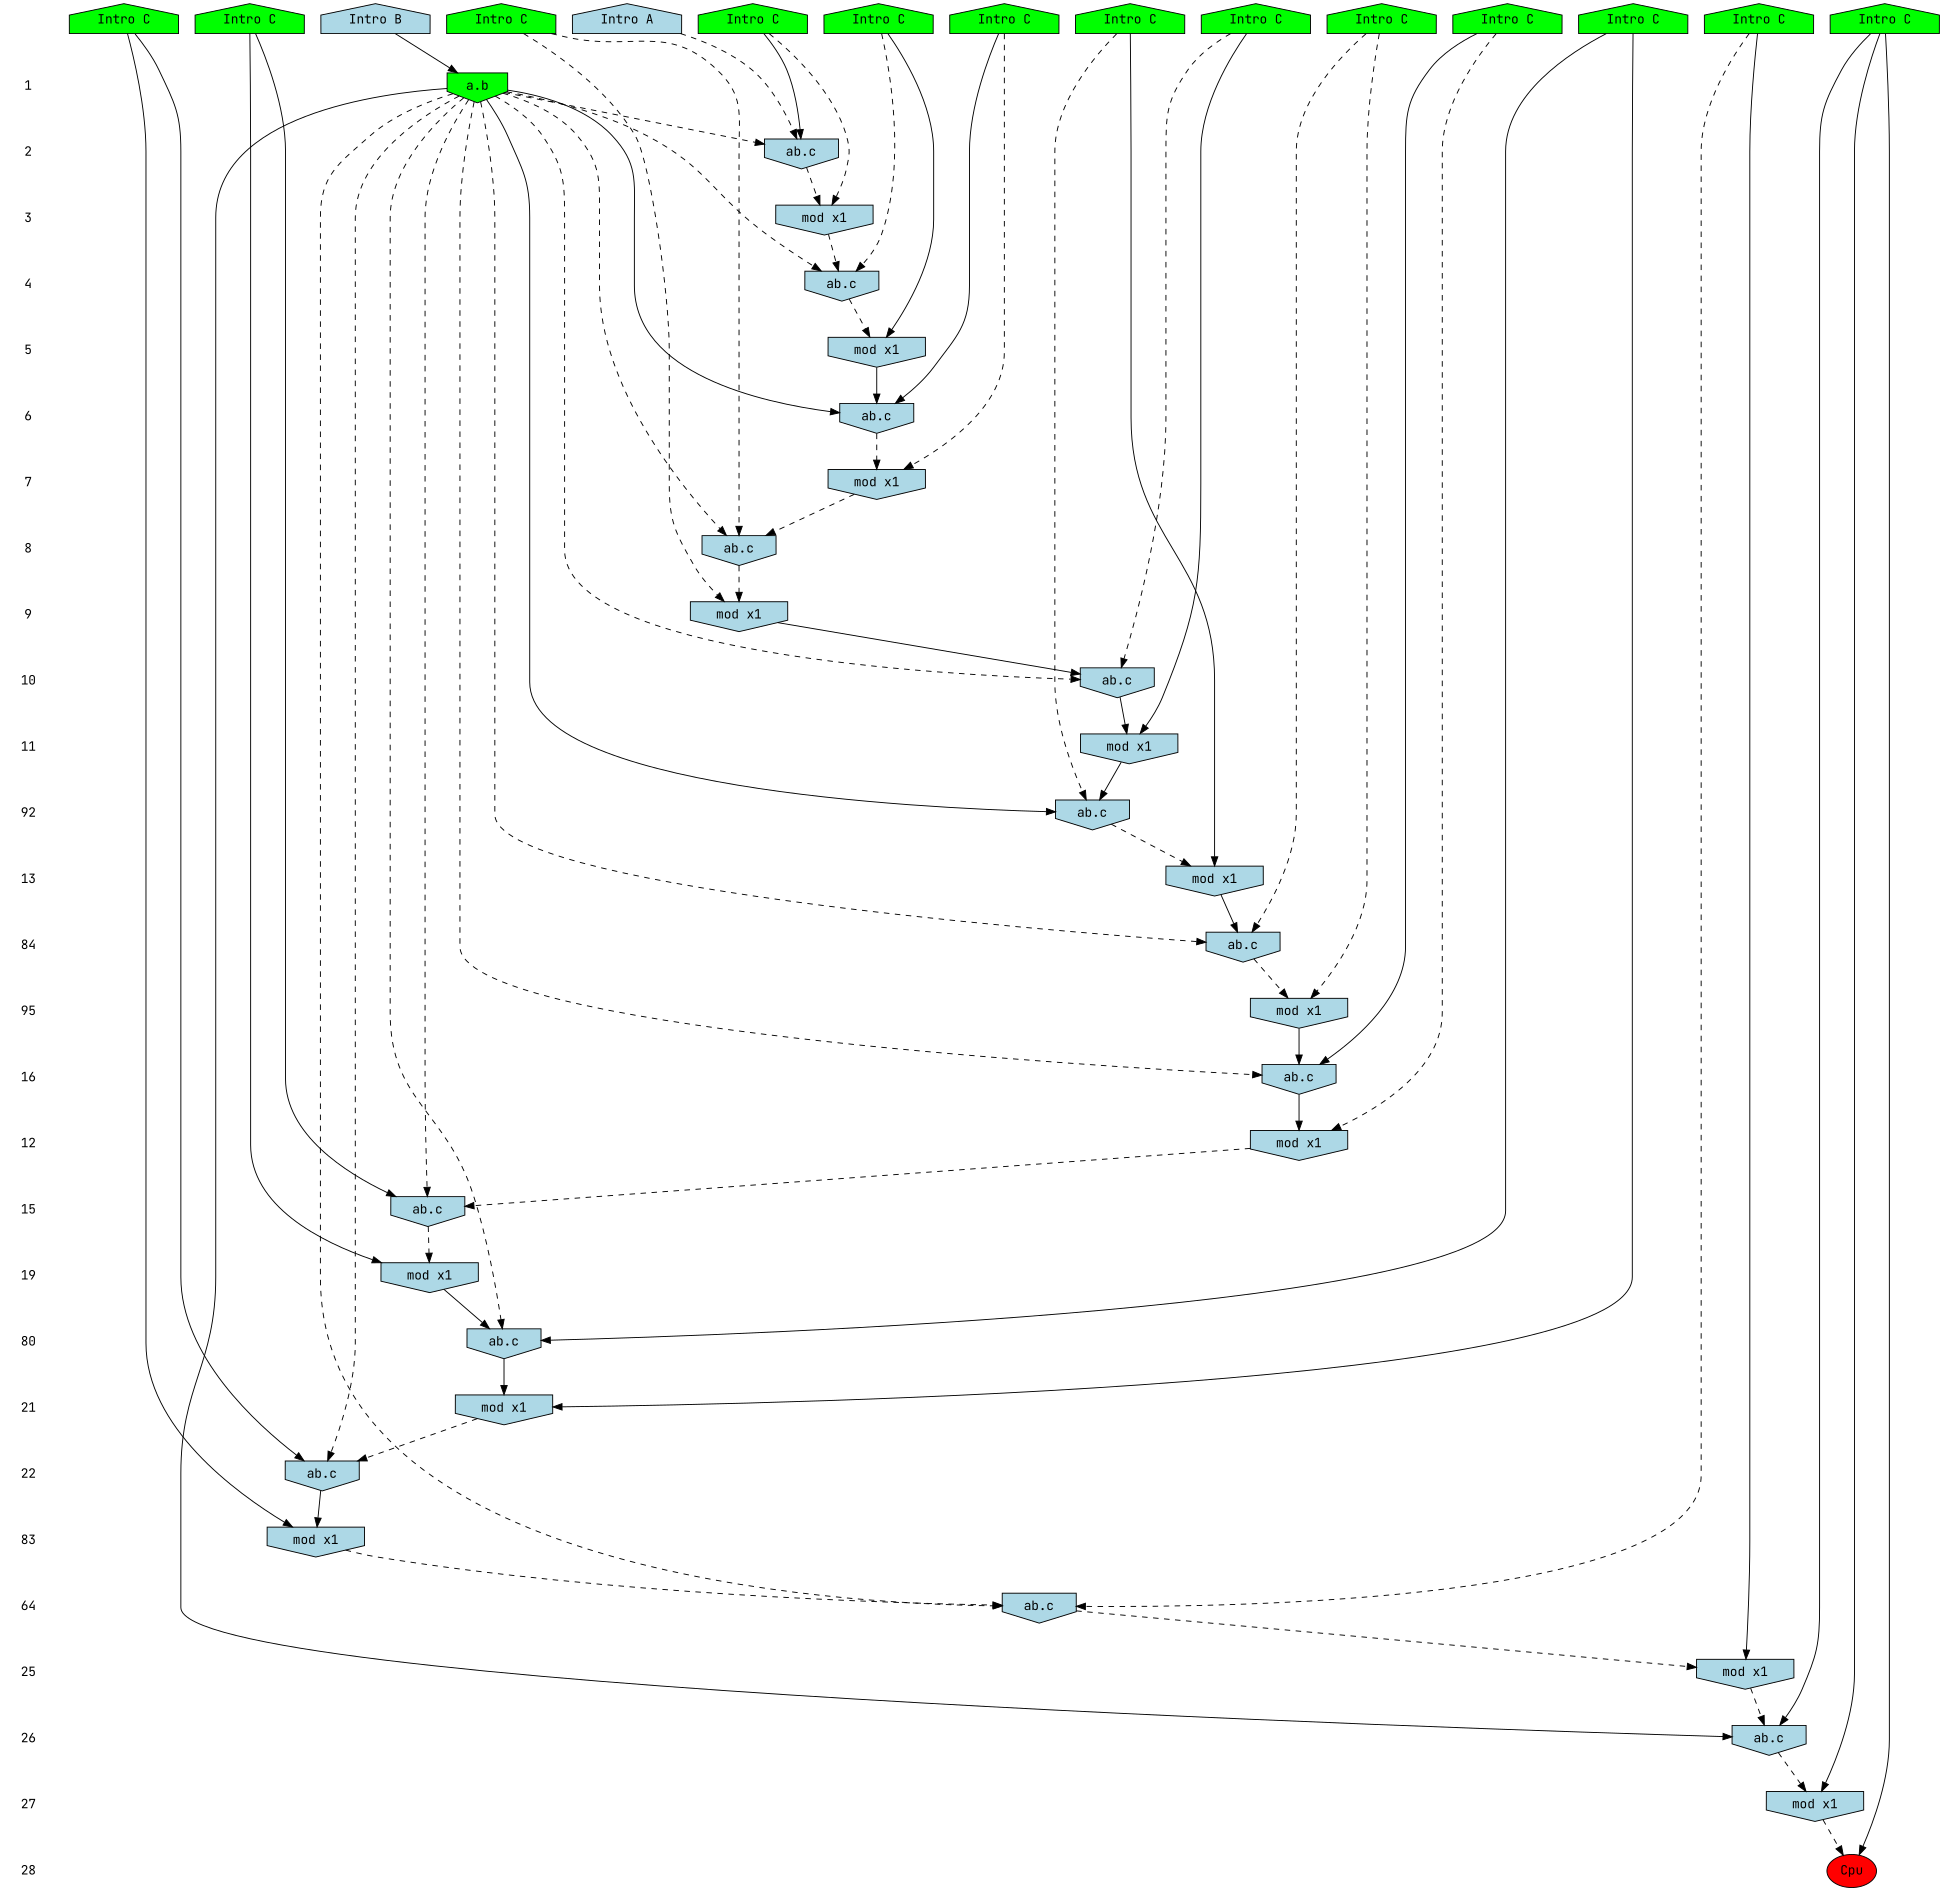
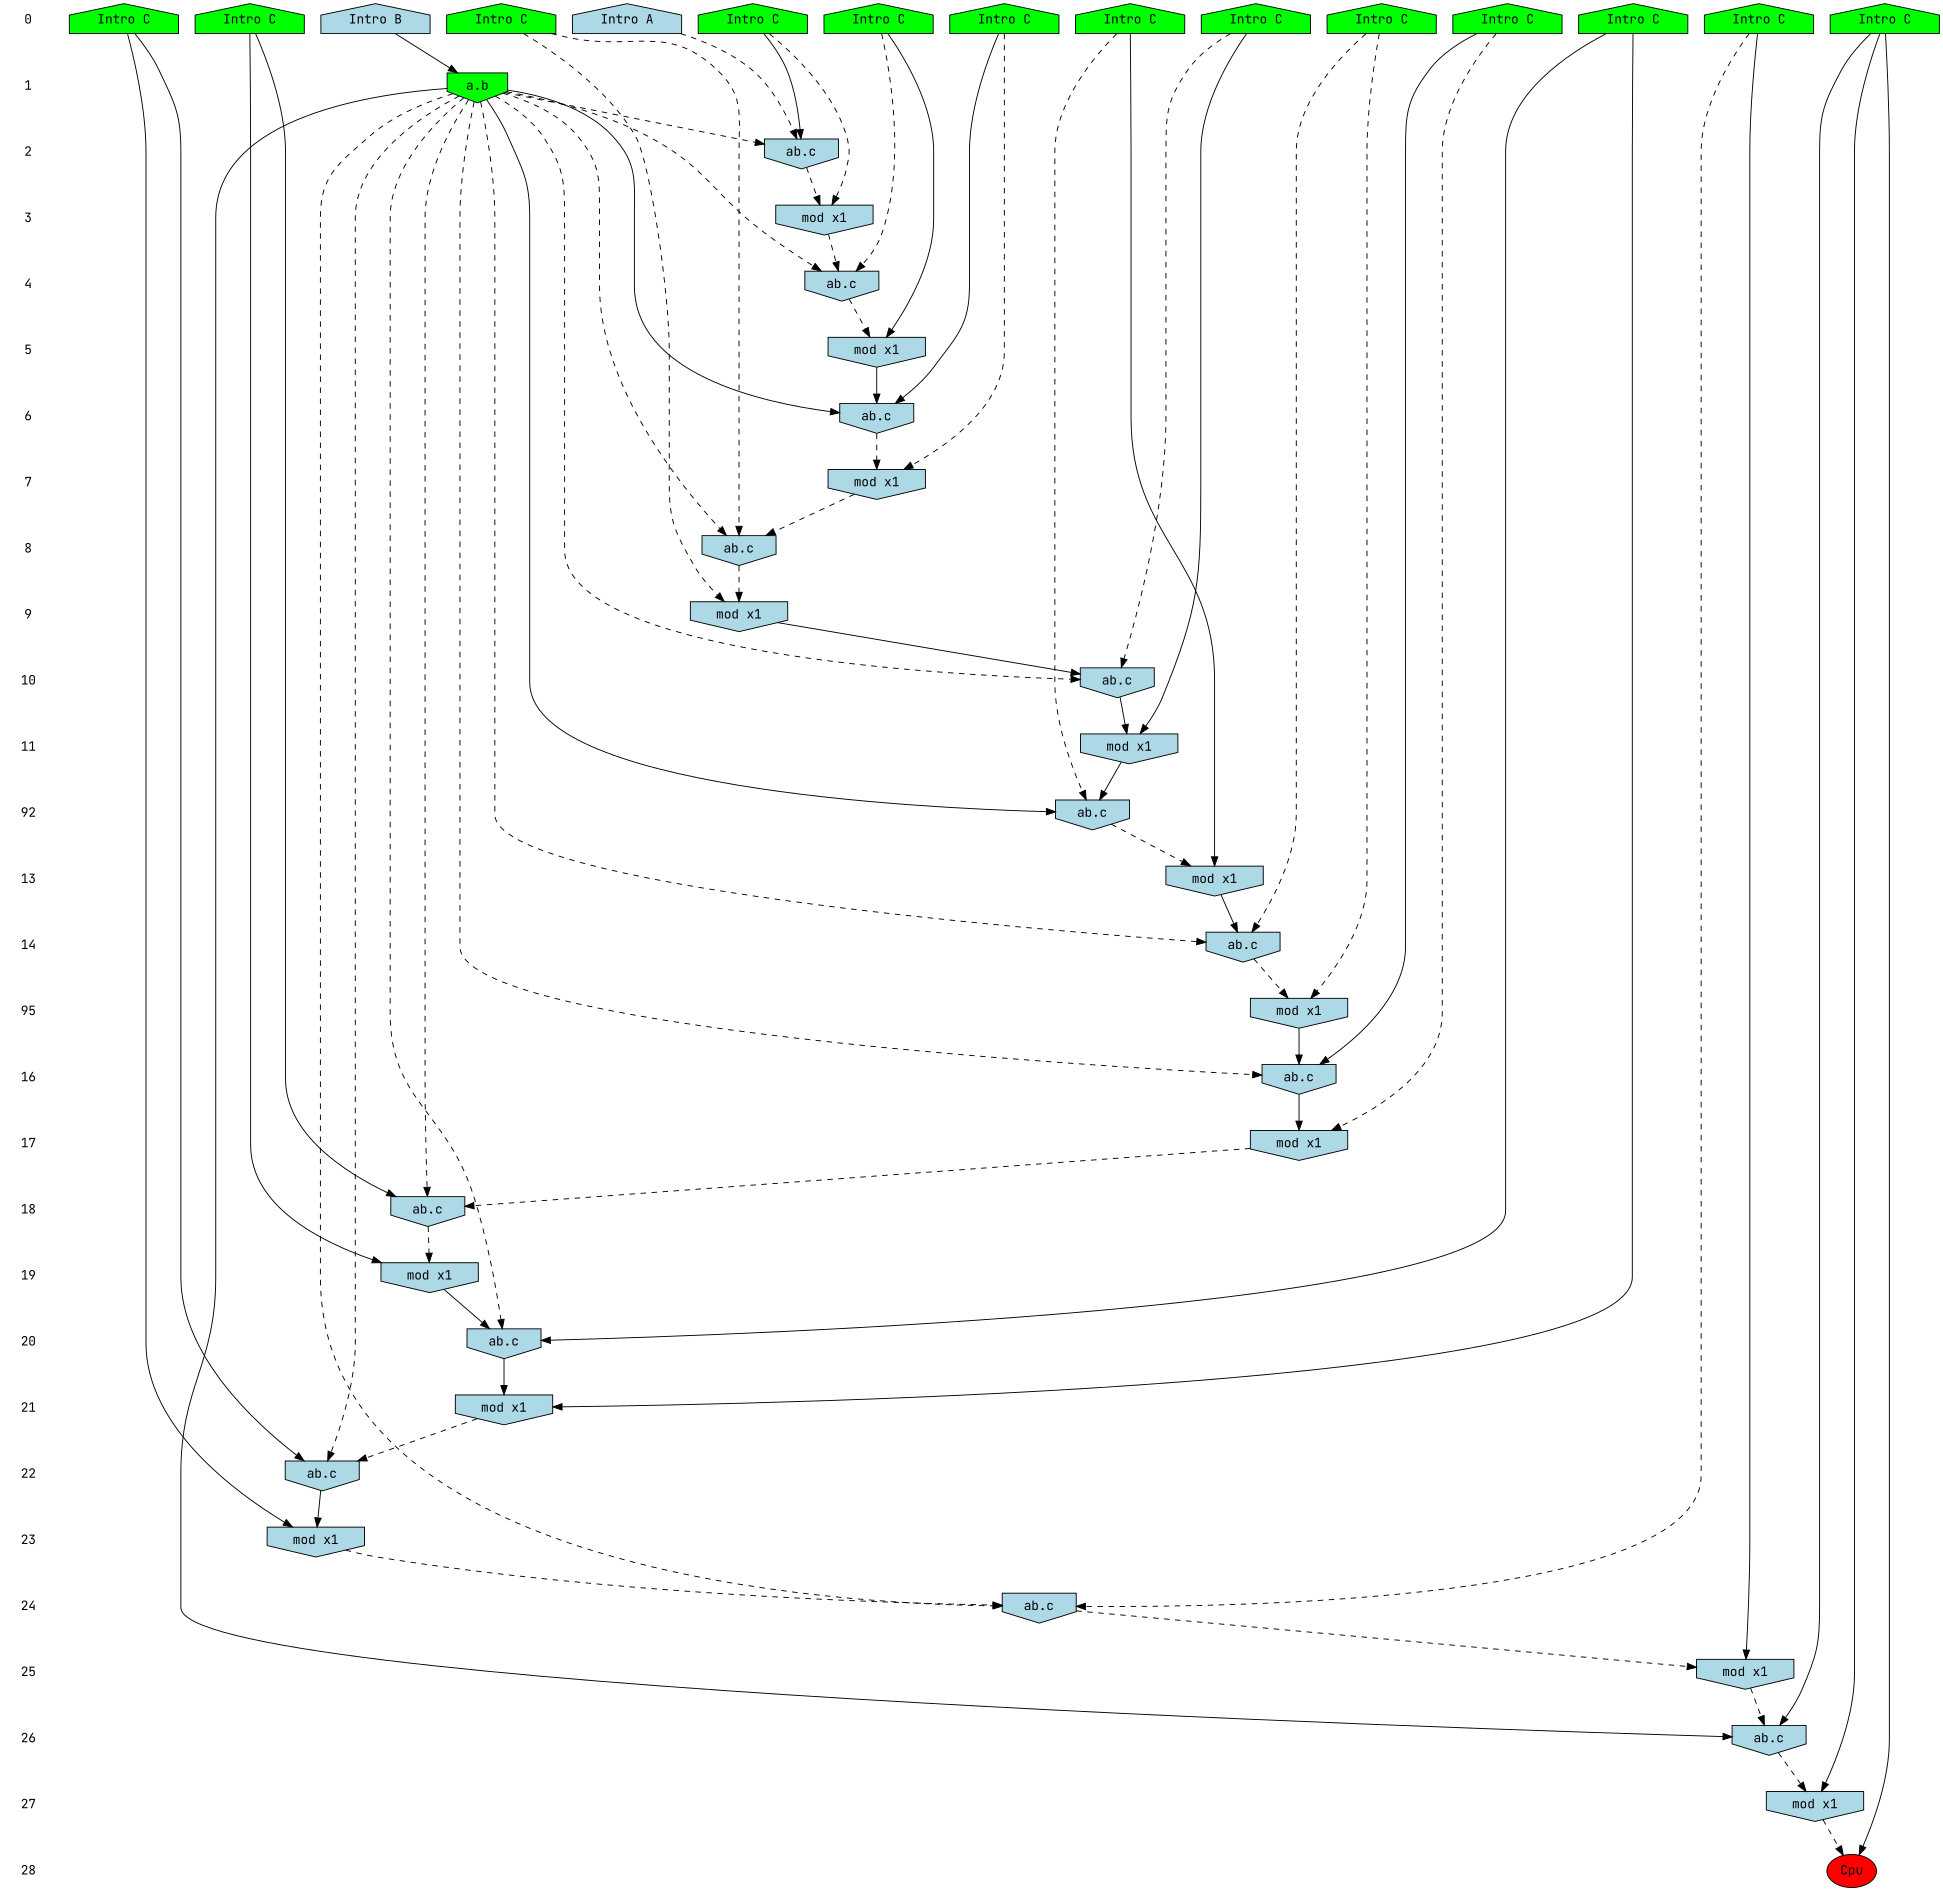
node "0": added
node "84": label "84" -> "14"
node "12": label "12" -> "17"
node "15": label "15" -> "18"
node "80": label "80" -> "20"
node "83": label "83" -> "23"
node "64": label "64" -> "24"
